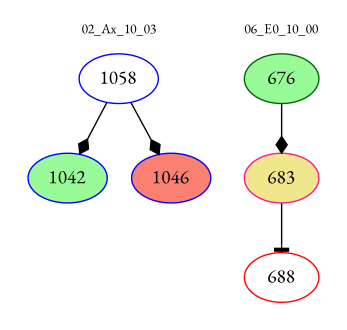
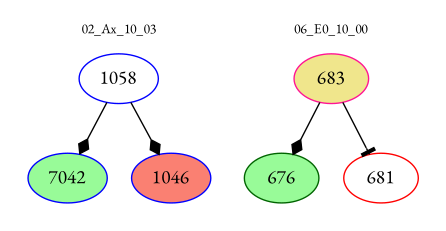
edge "676" -> "683": reversed
node "1042": label "1042" -> "7042"
node "688": label "688" -> "681"
